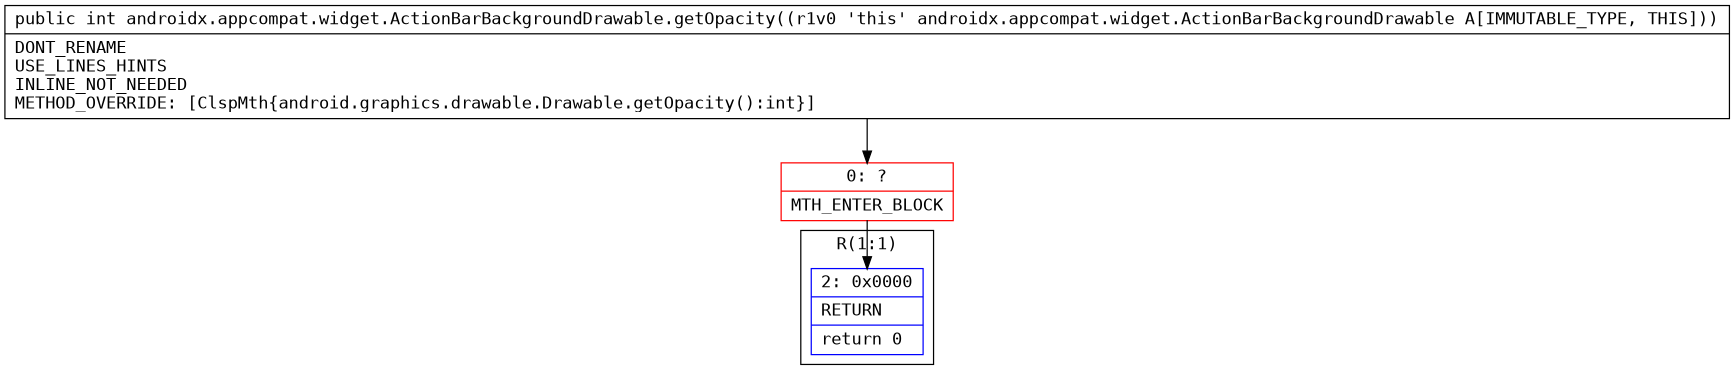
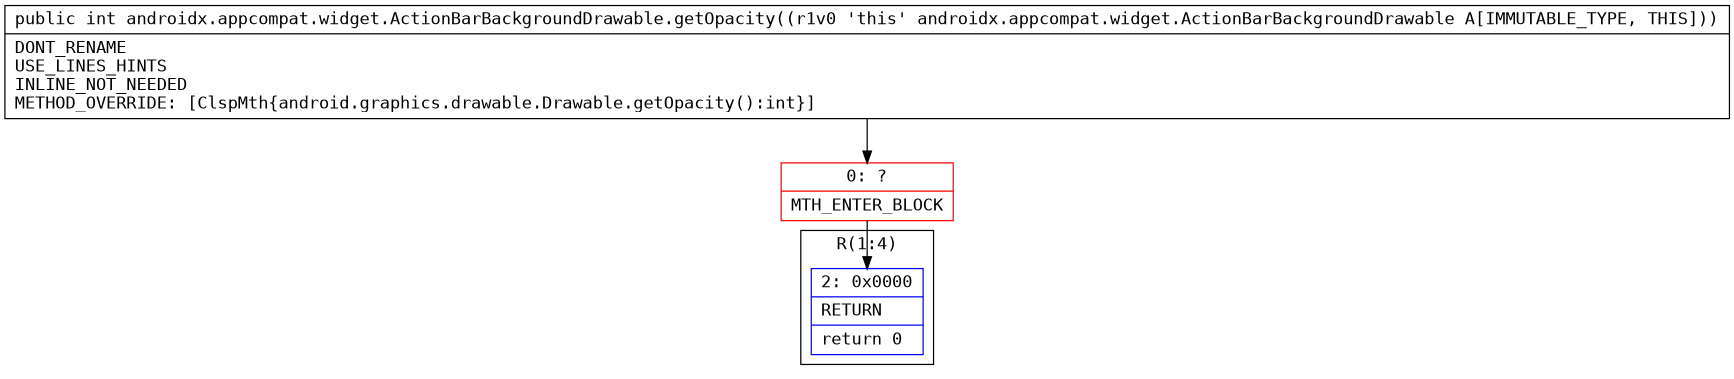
cluster "R(1:1)": label "R(1:1)" -> "R(1:4)"
